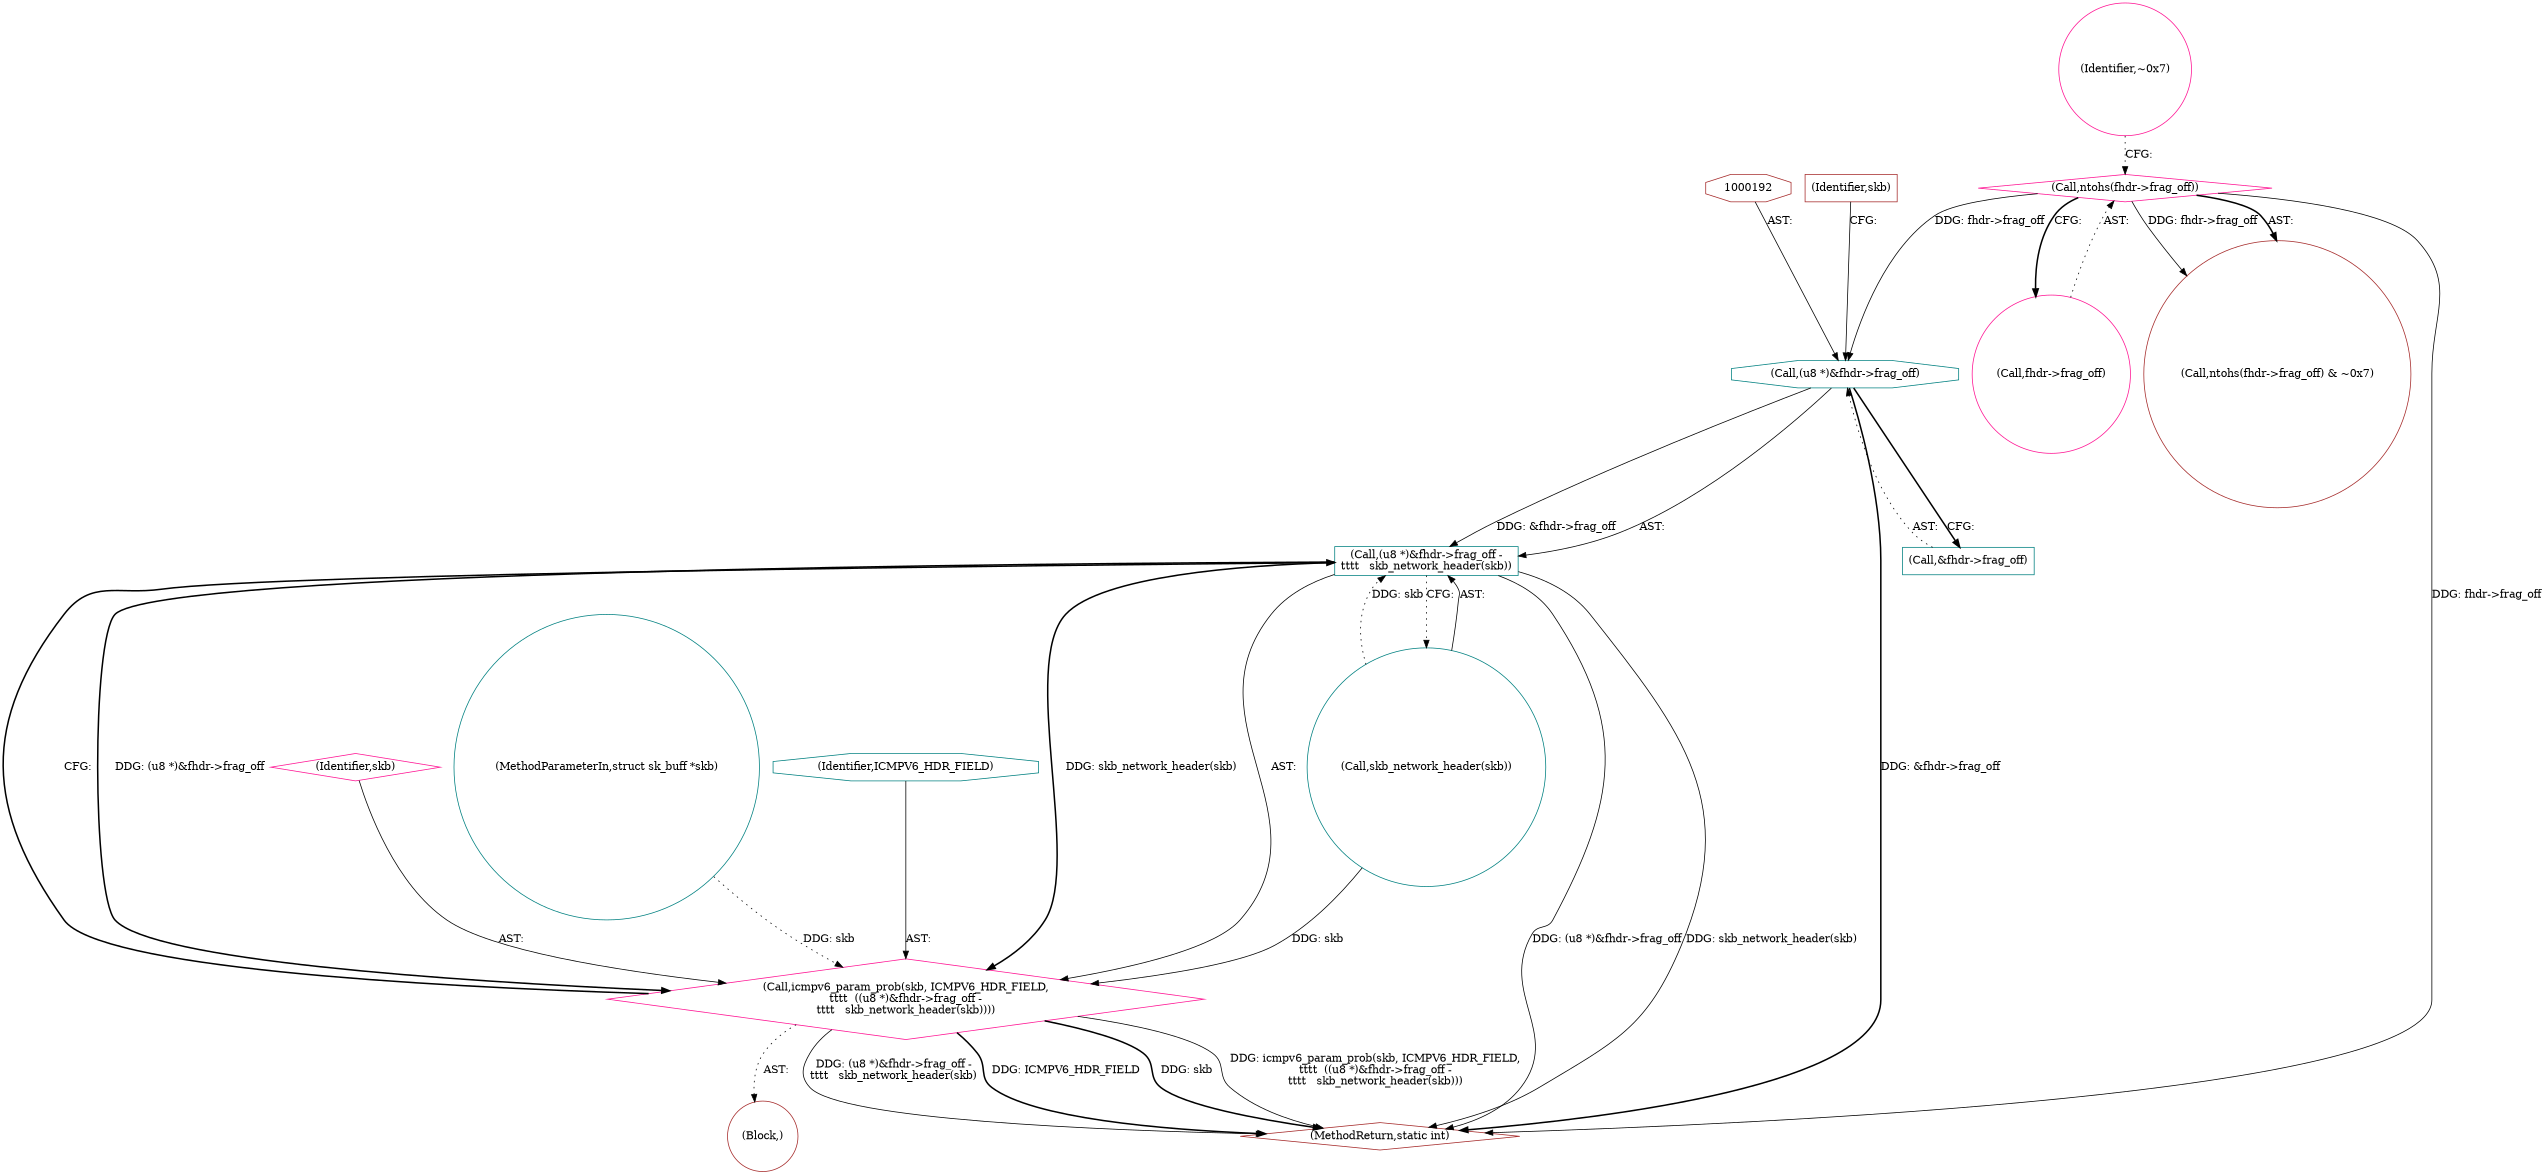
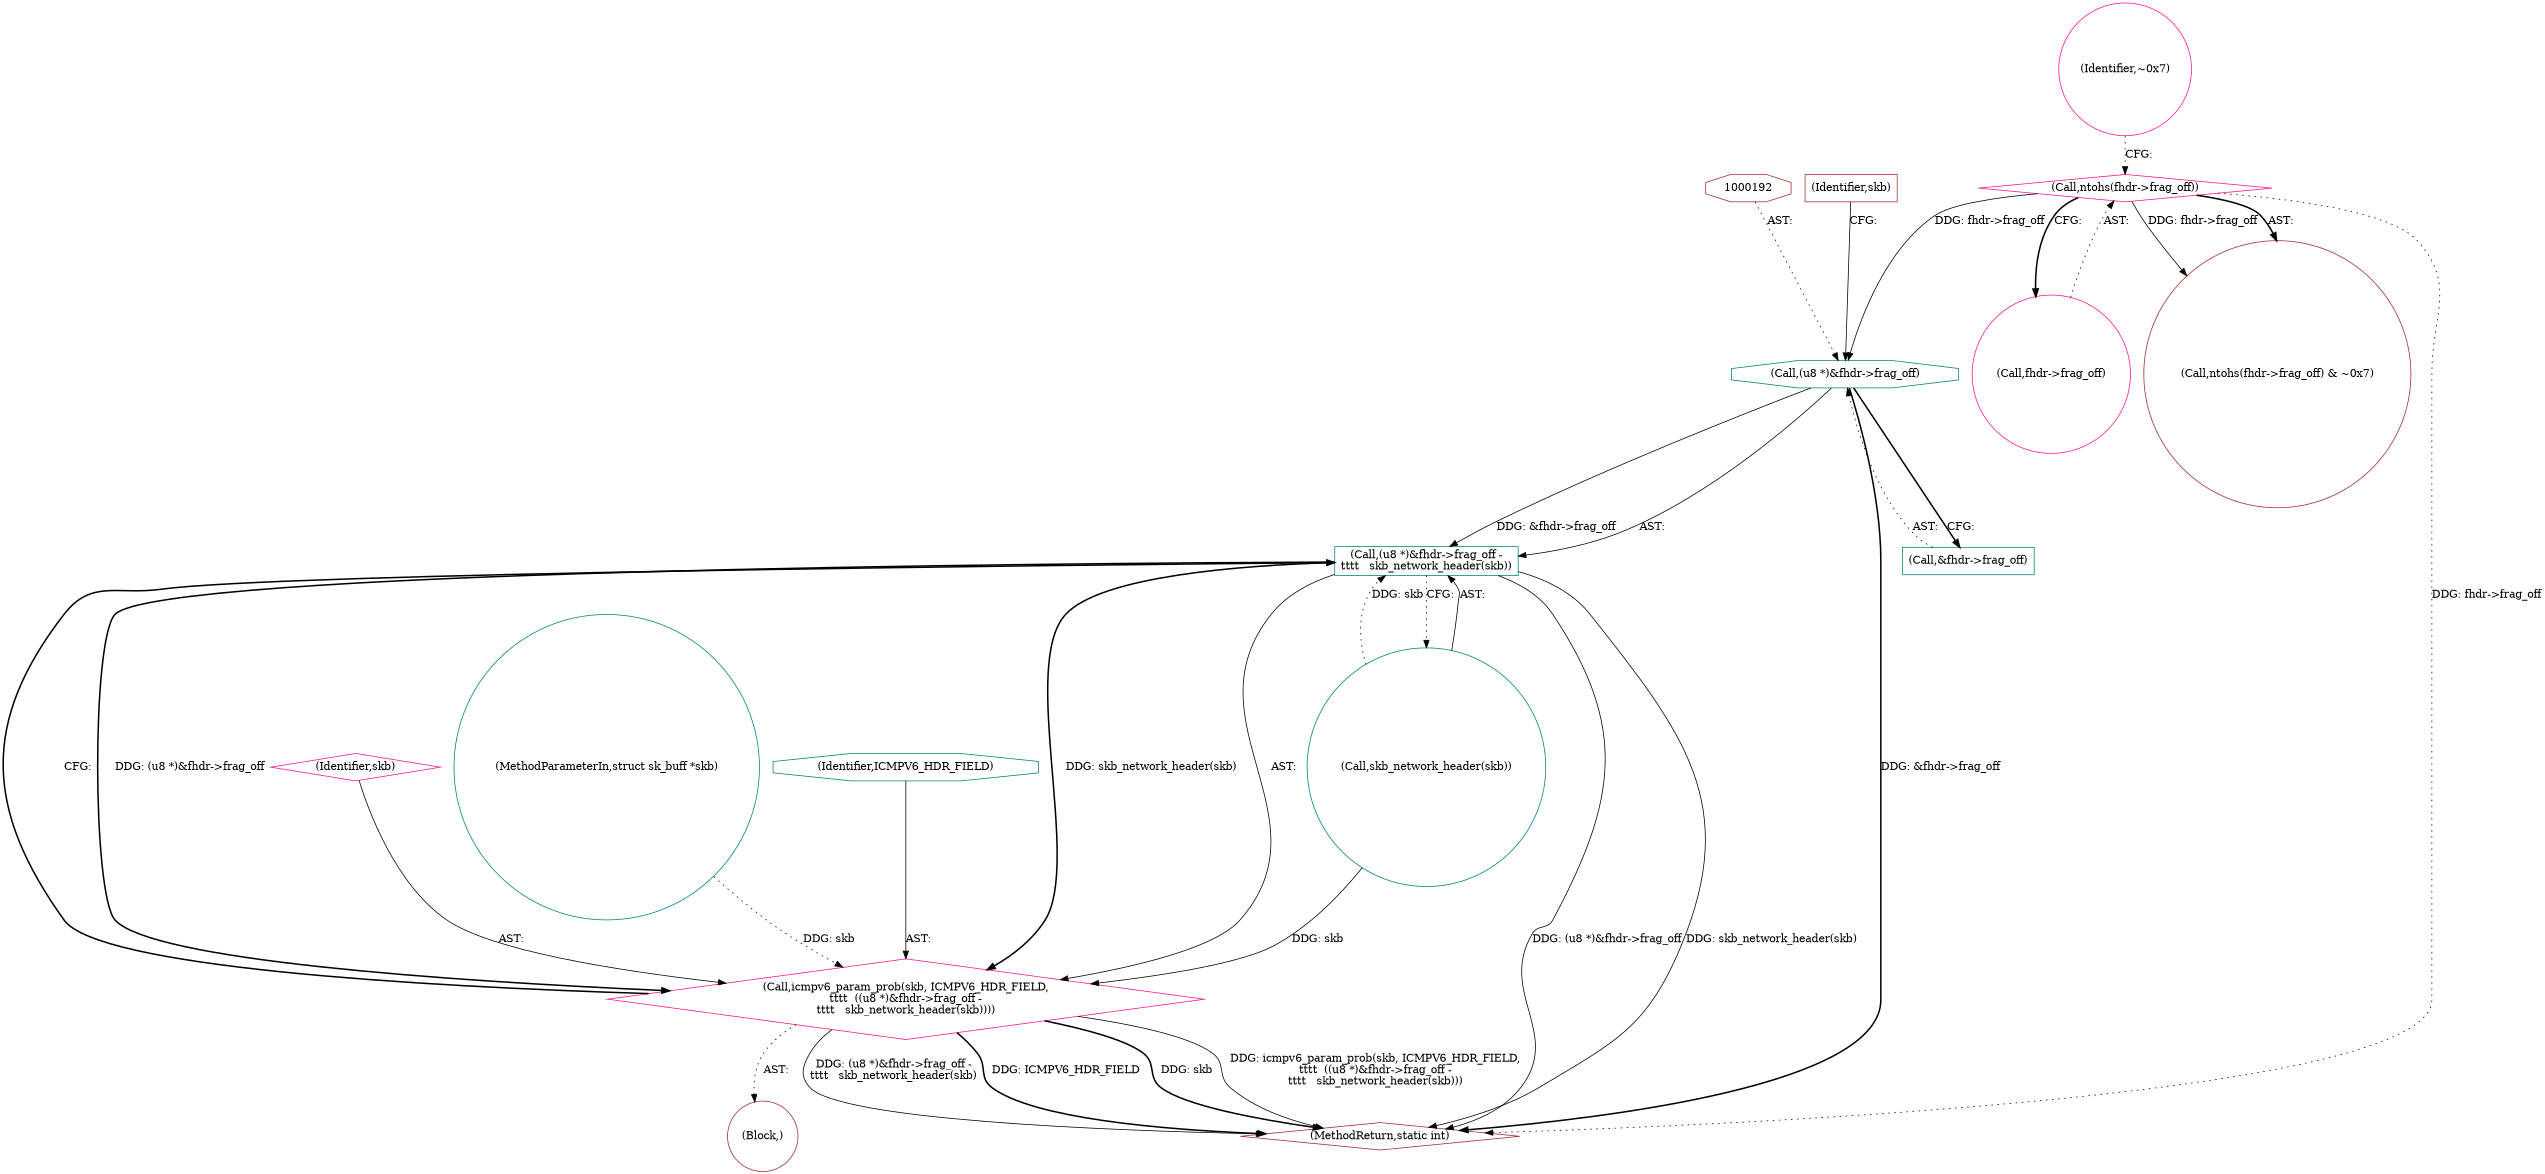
edge "1000192" -> "(Call,(u8 *)&fhdr->frag_off)": style solid -> dotted
edge "(Call,ntohs(fhdr->frag_off))" -> "(MethodReturn,static int)": style solid -> dotted
